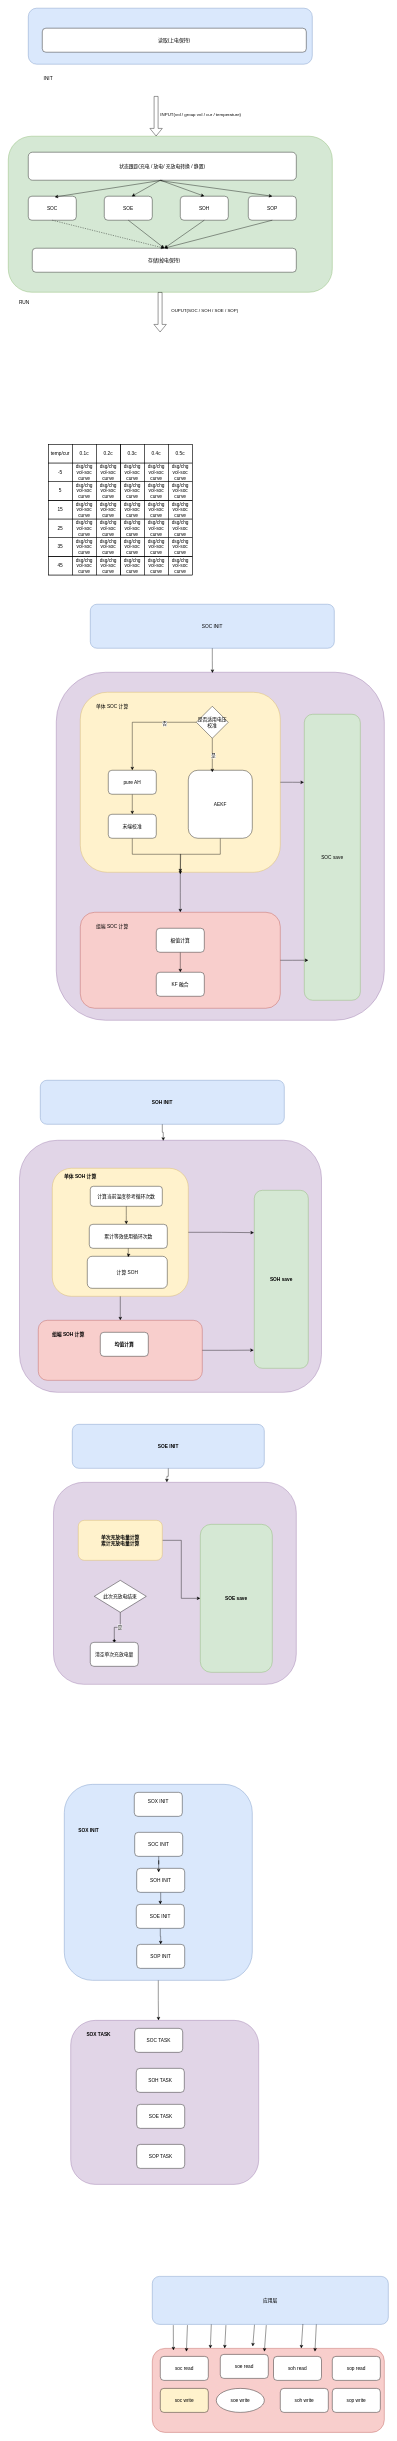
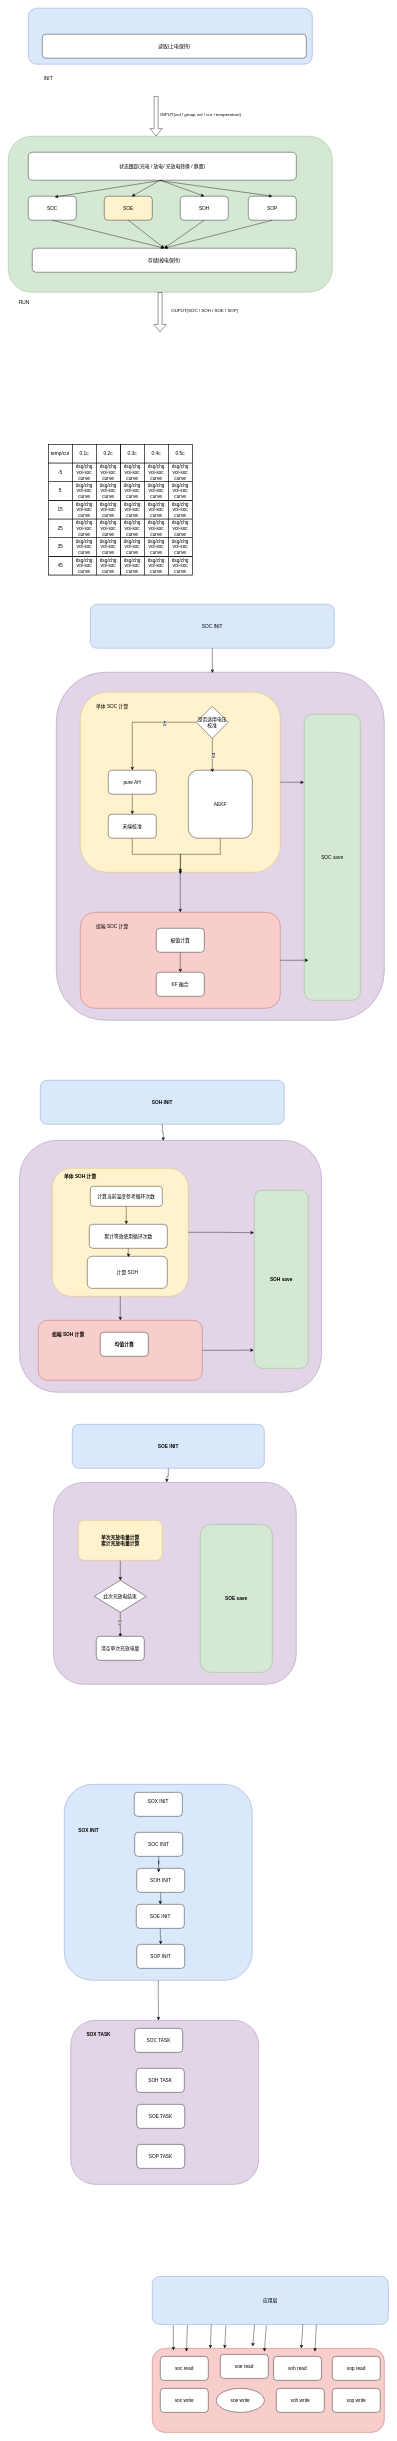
node "读取(上电保持)": moved (174, 40) -> (174, 46)
node "SOE": fillcolor #ffffff -> #fff2cc
edge "SOC" -> "存储(掉电保持)": style dashed -> solid
edge "单次充放电量计算 累计充放电量计算" -> "SOE save": now "单次充放电量计算 累计充放电量计算" -> "此次充放电结束"
node "清空单次充放电量": moved (114, 1654) -> (120, 1648)
node "soc write": fillcolor #fff2cc -> #ffffff
node "soh write": moved (304, 2400) -> (300, 2400)
